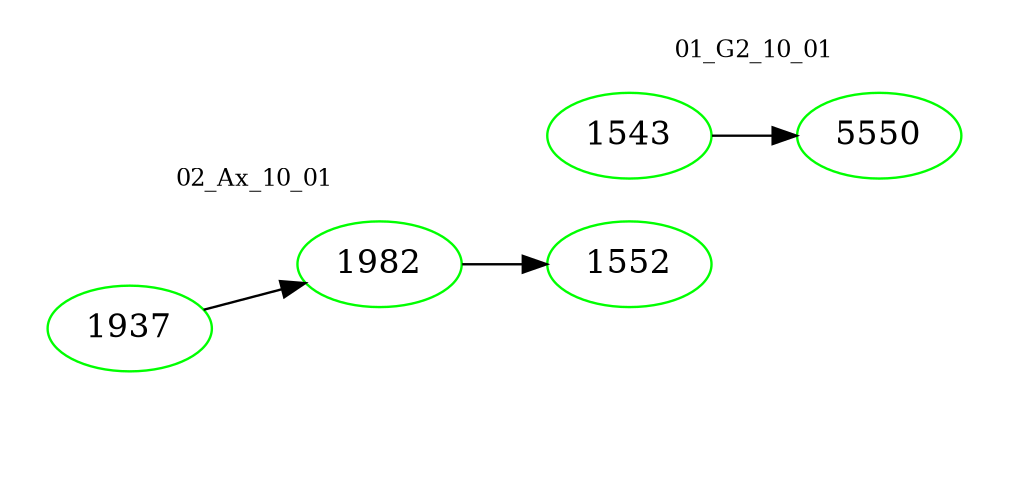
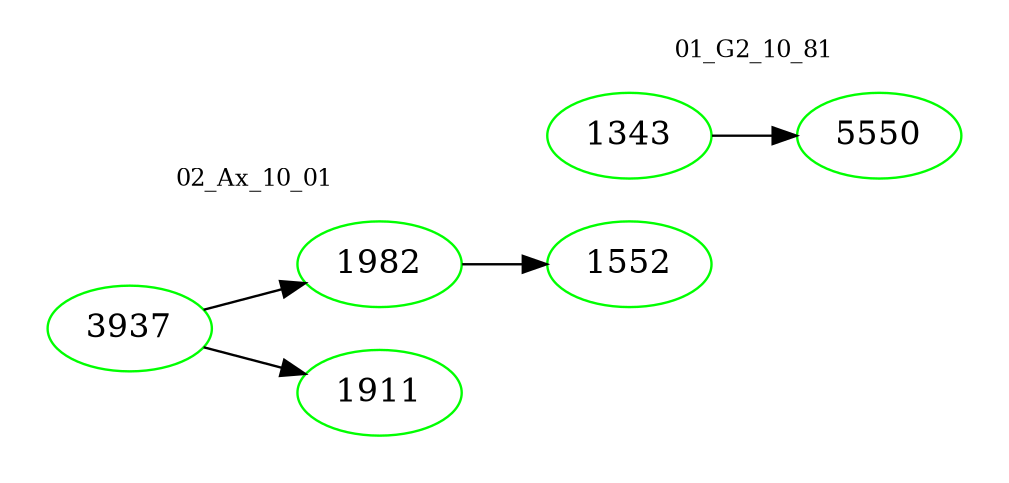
cluster "01_G2_10_01": label "01_G2_10_01" -> "01_G2_10_81"
node "1543": label "1543" -> "1343"
node "1937": label "1937" -> "3937"
node "1911": added
